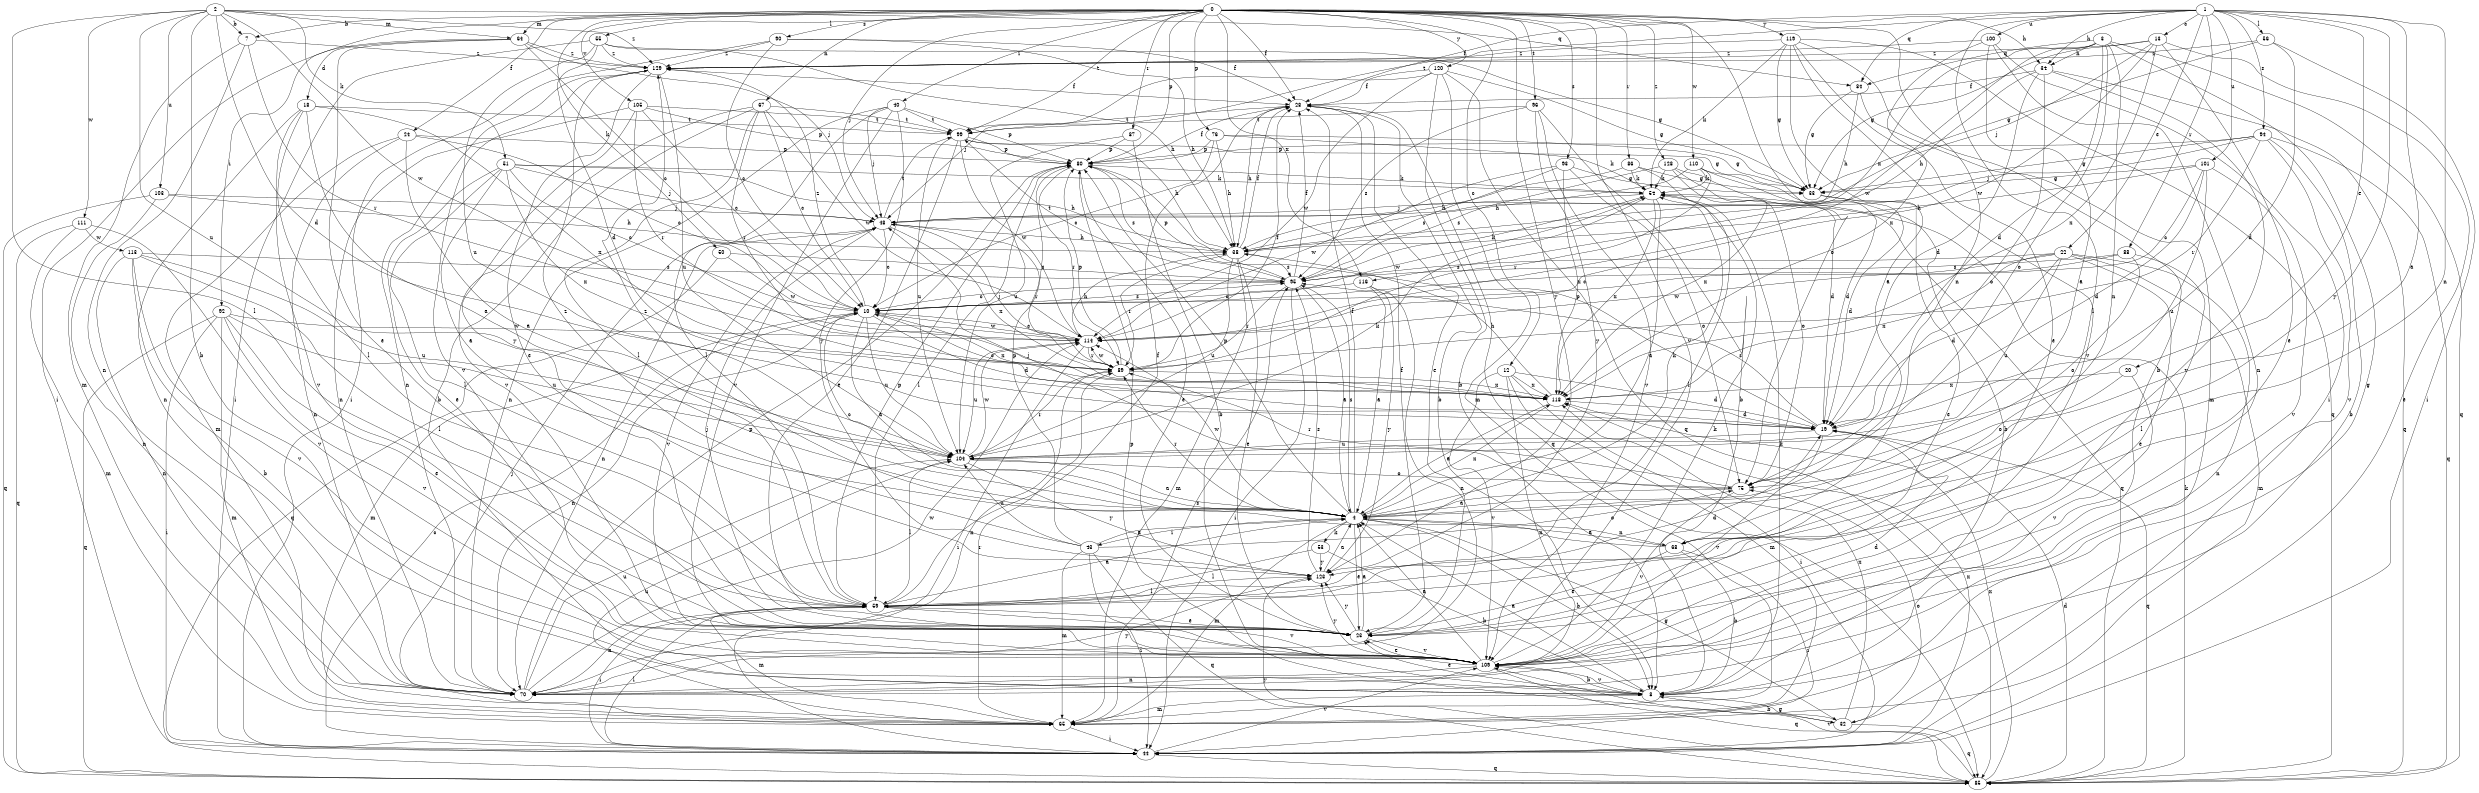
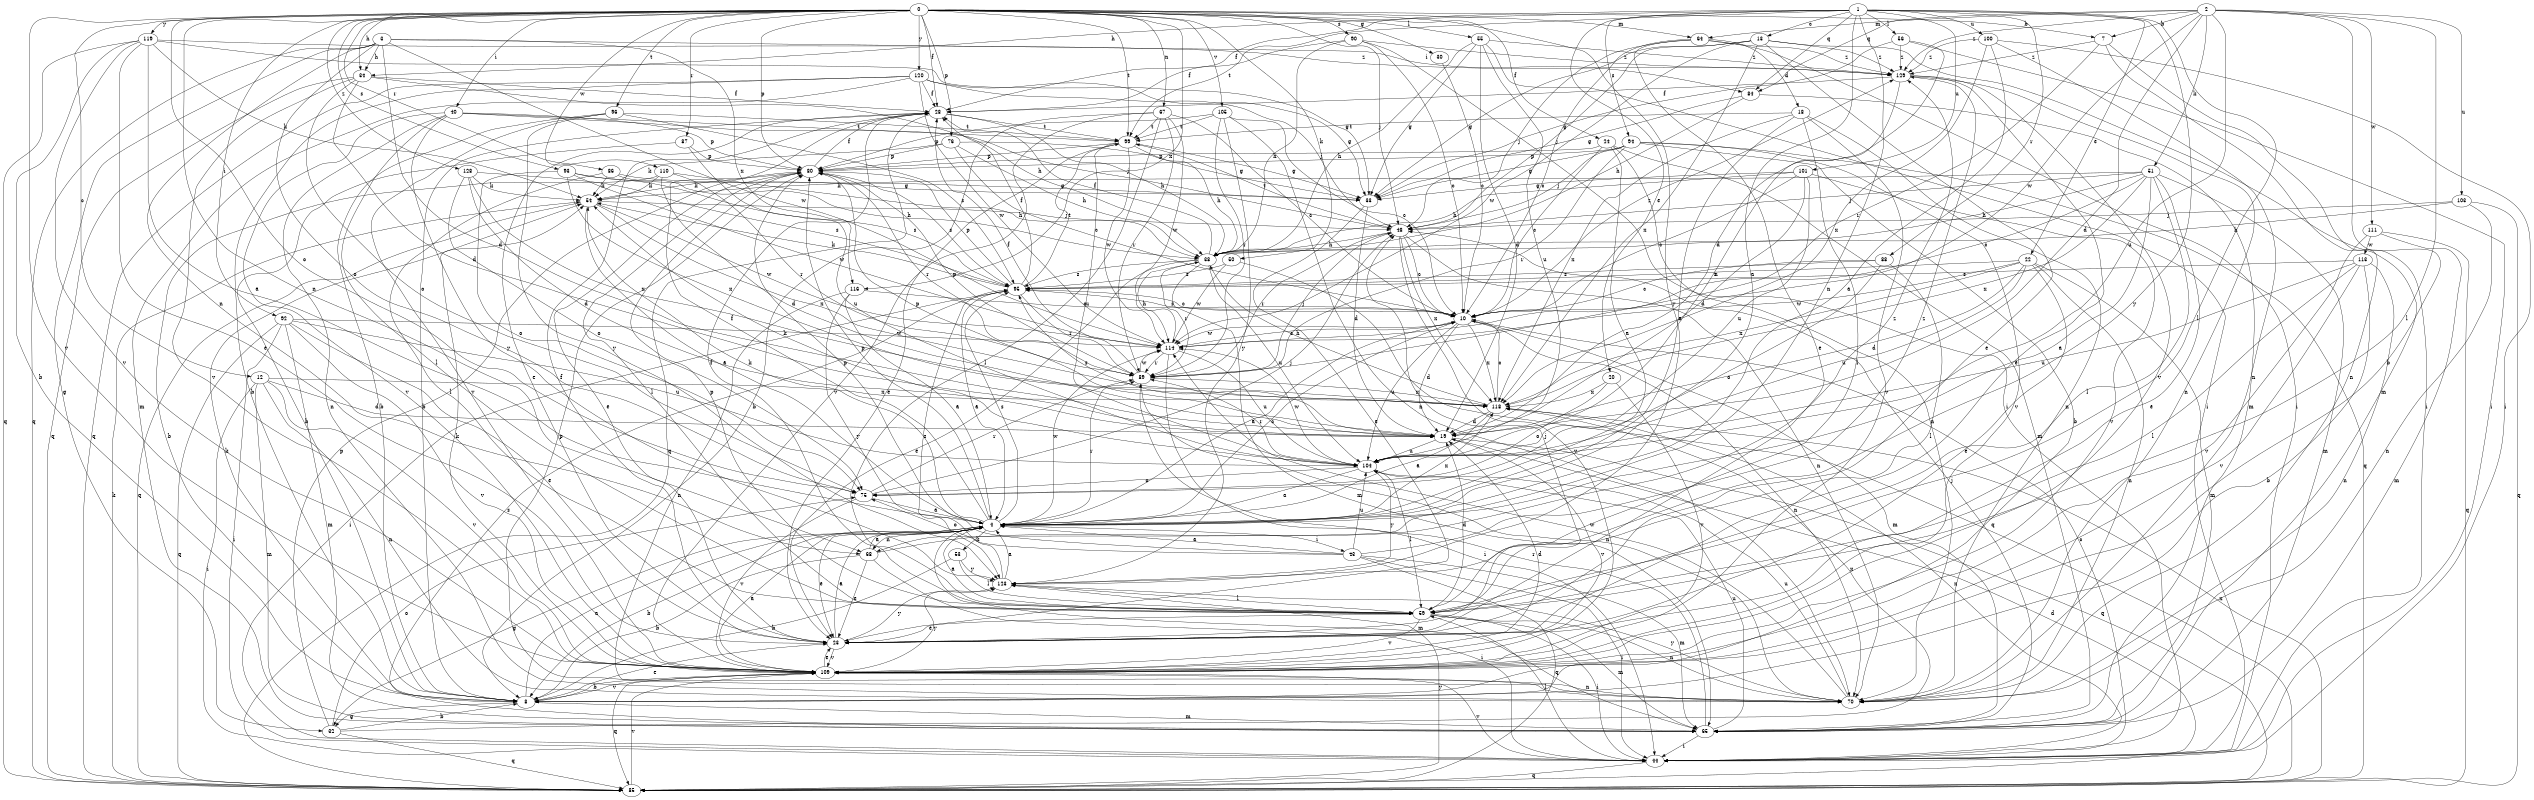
edge "3" -> "84": label "q" -> "i"
node "30": added
edge "13" -> "44": label "e" -> "i"
edge "51" -> "65": added, label "m"
